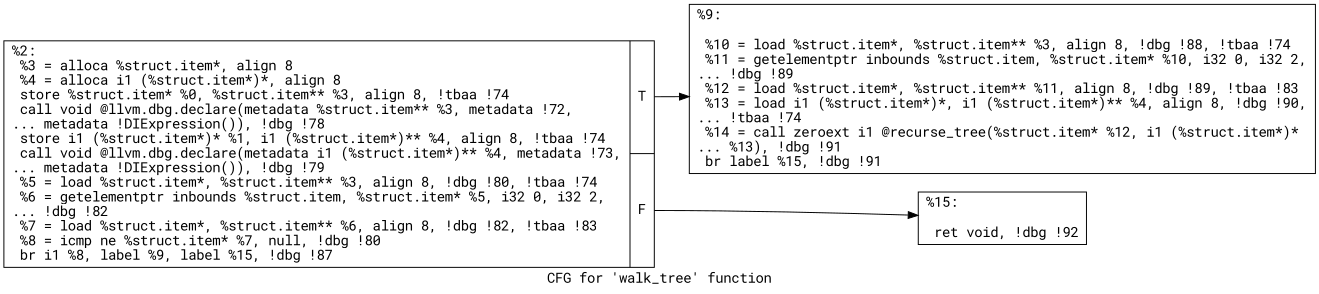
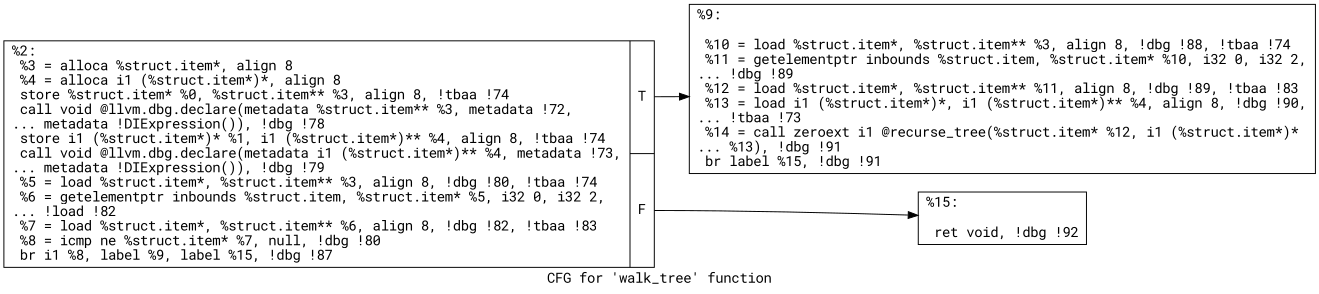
node "%9:": text "... !tbaa !74" -> "... !tbaa !73"
node "%2:": text "... !dbg !82" -> "... !load !82"
